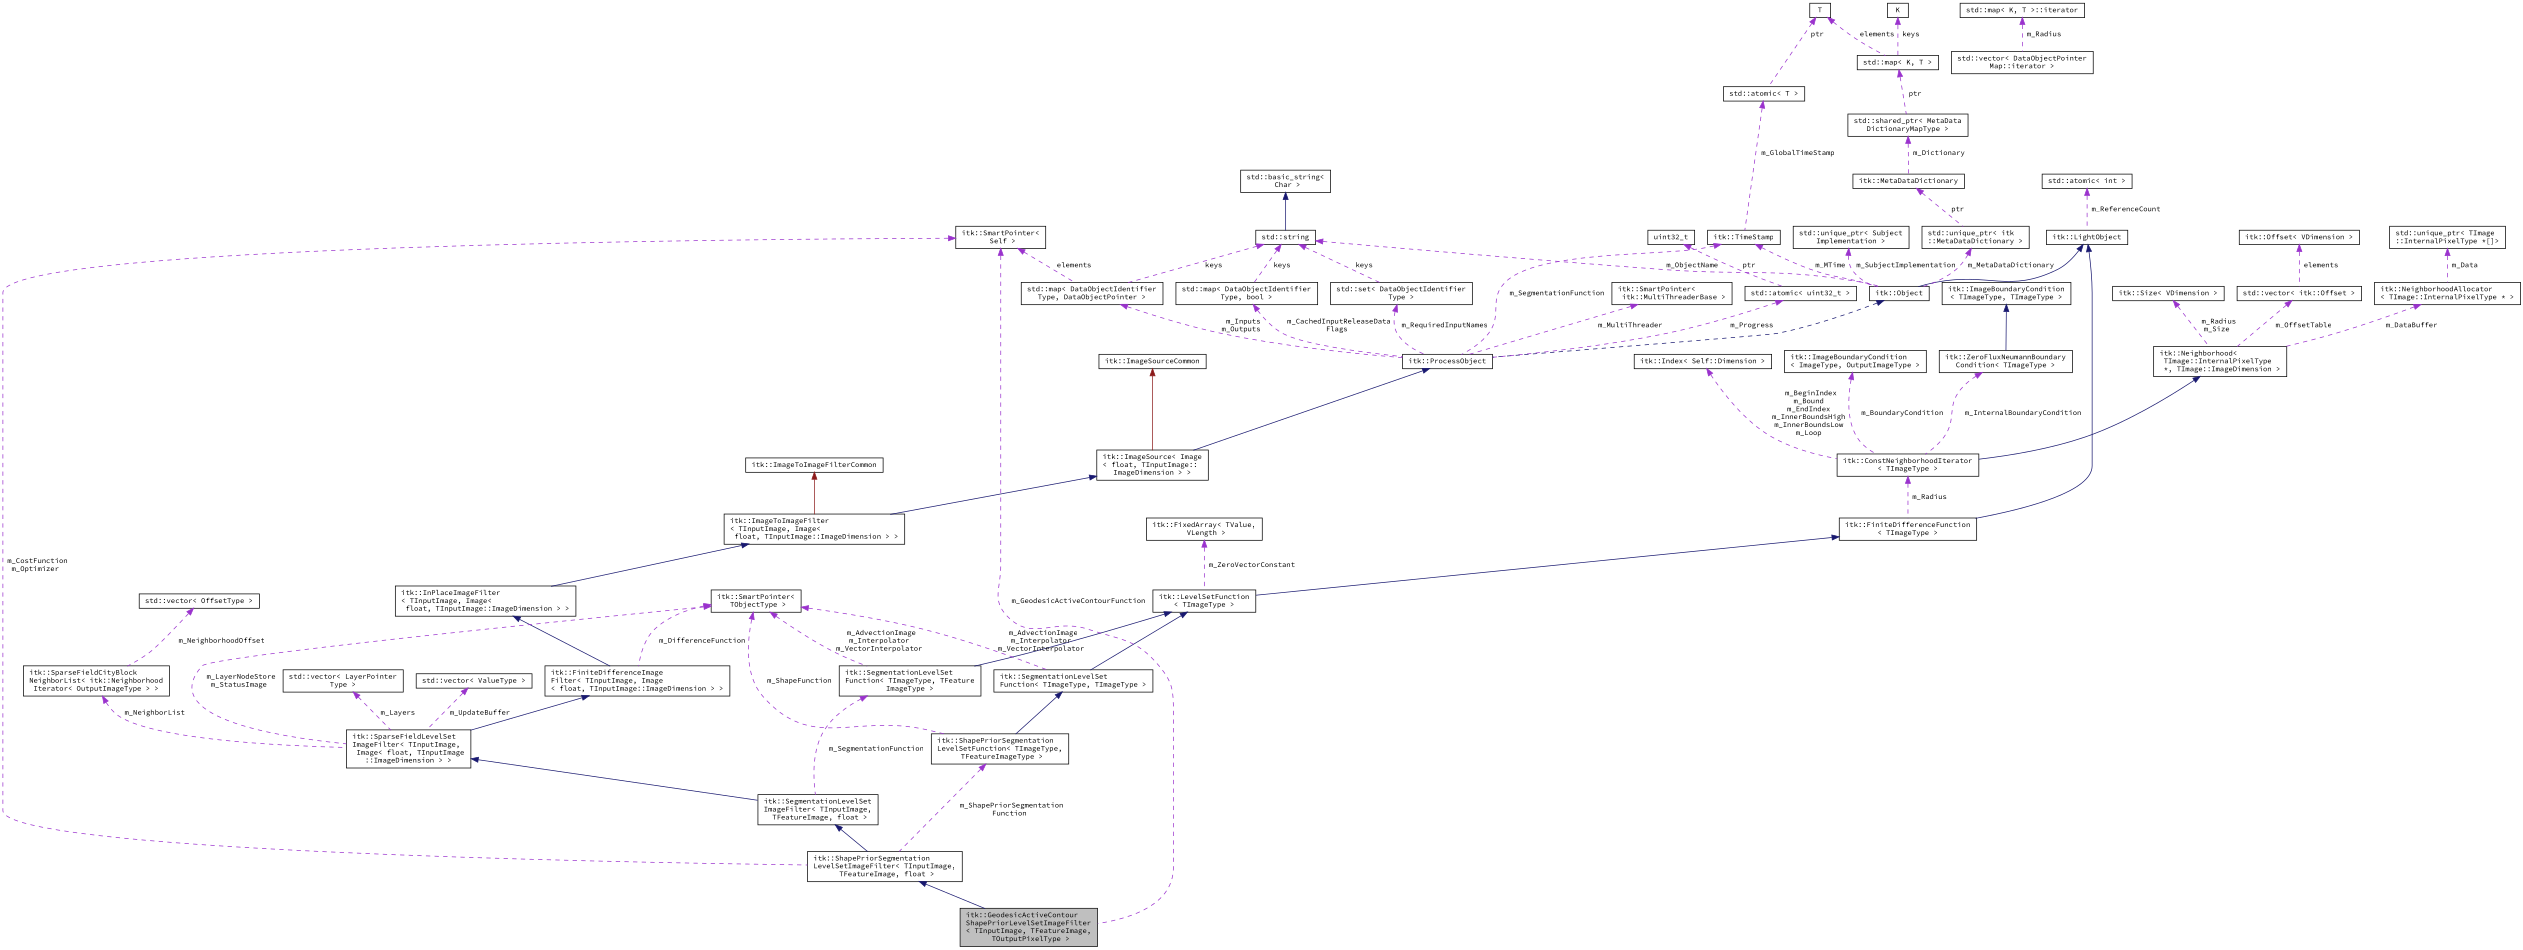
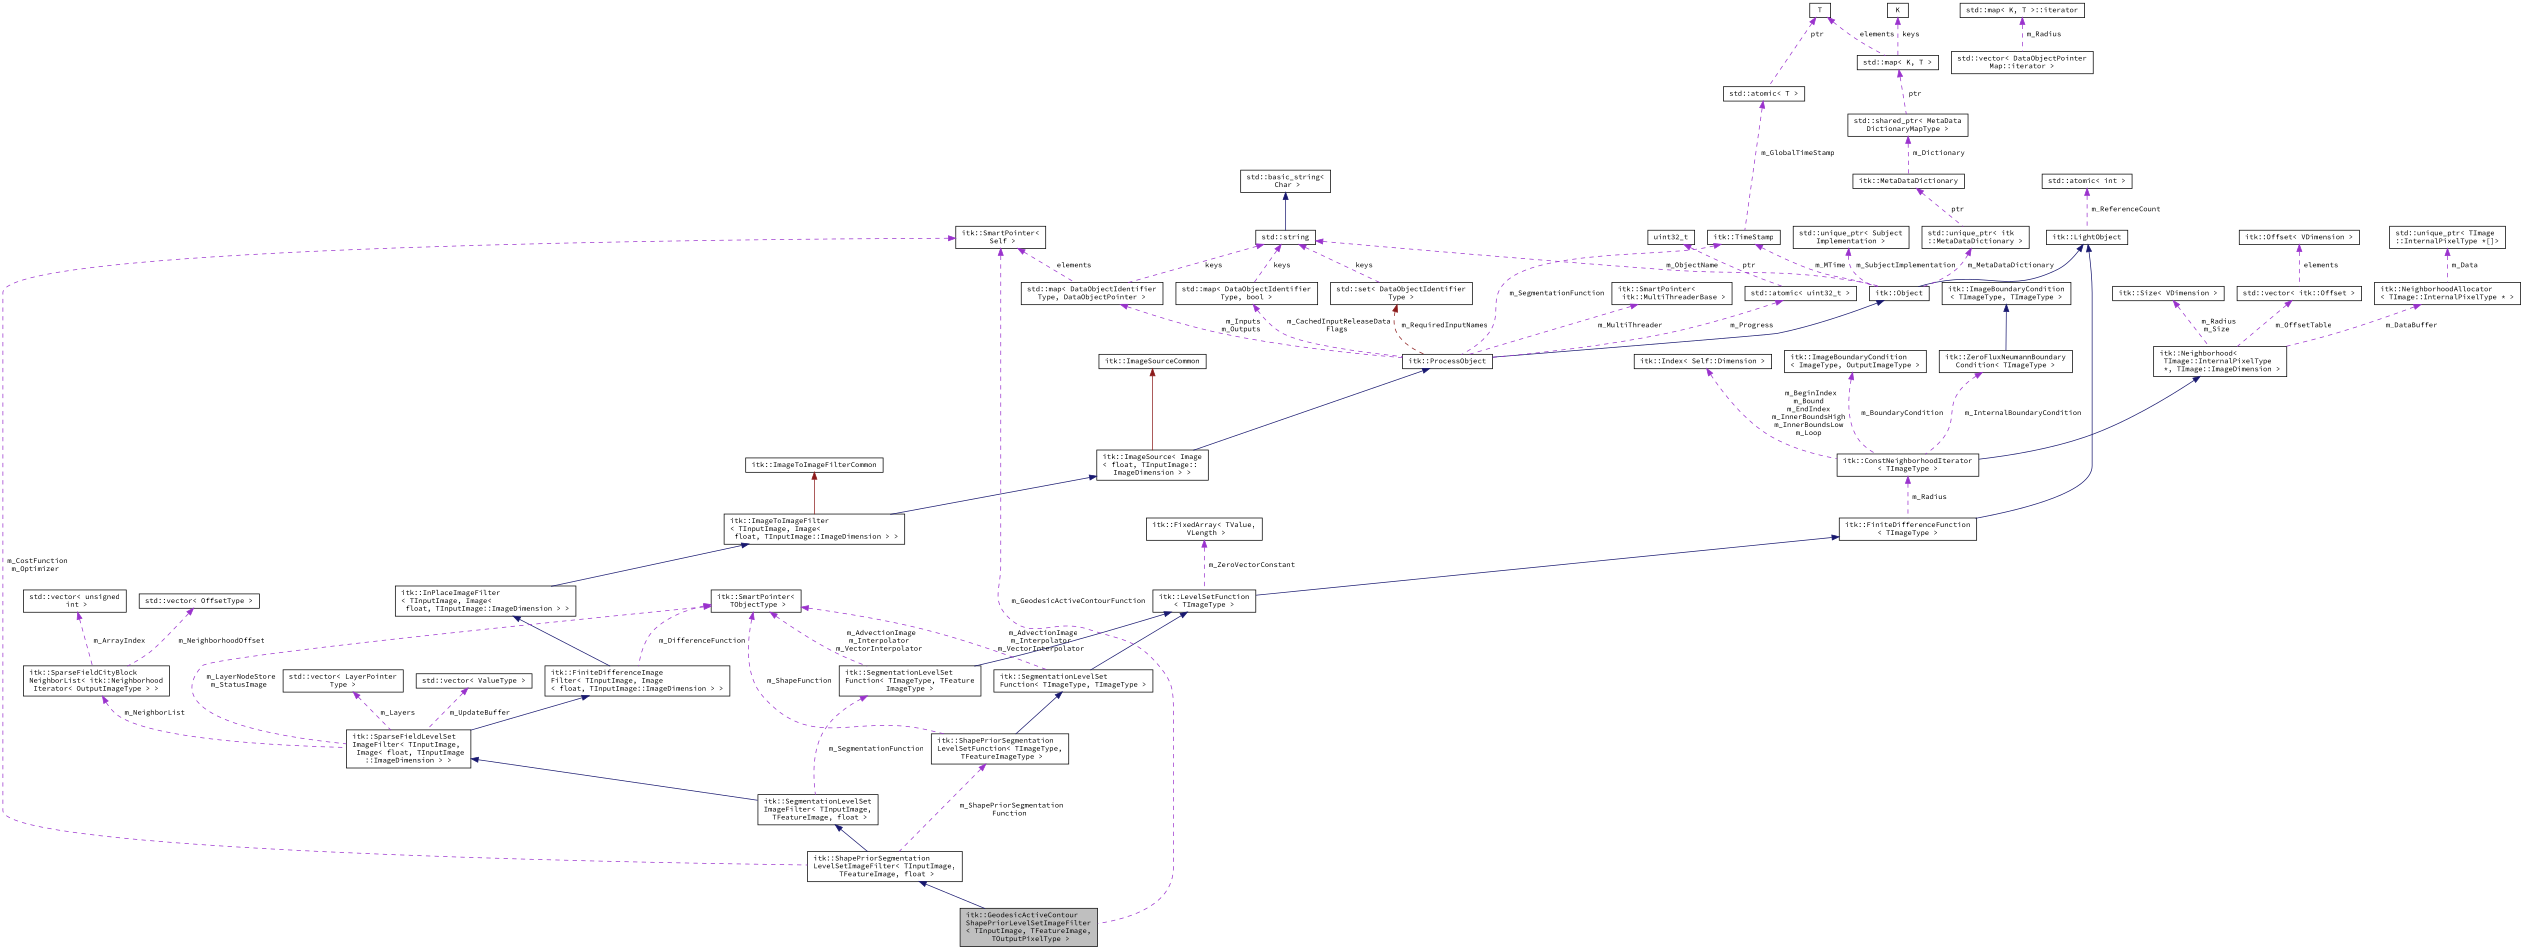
edge "itk::ProcessObject" -> "std::set< DataObjectIdentifier Type >": color darkorchid3 -> firebrick4
edge "itk::ProcessObject" -> "itk::Object": style dashed -> solid
node "std::vector< unsigned int >": added
